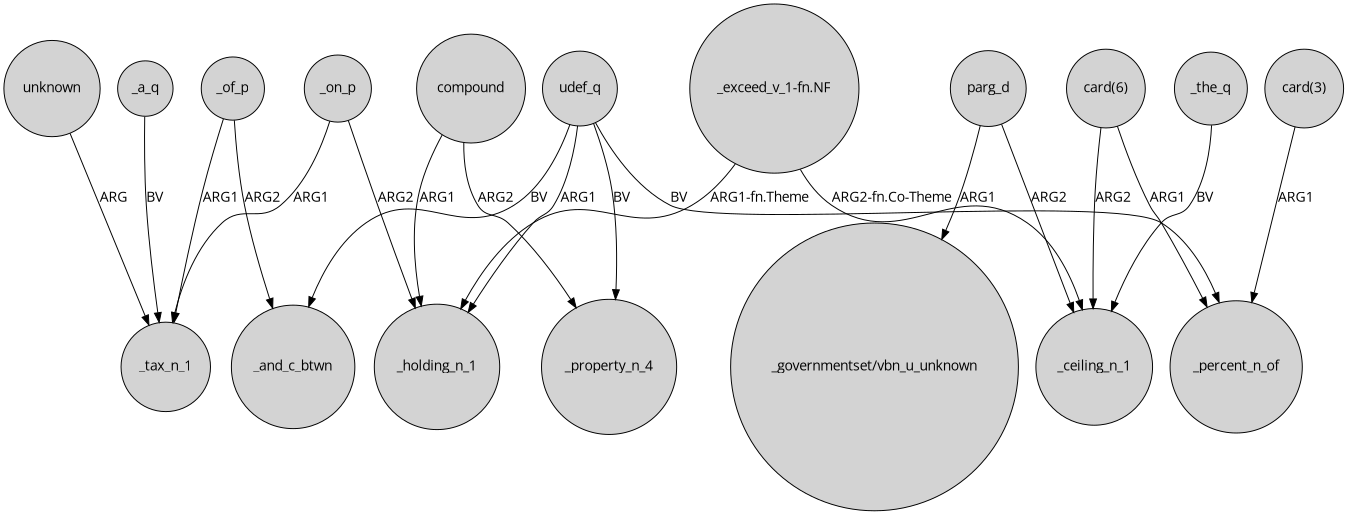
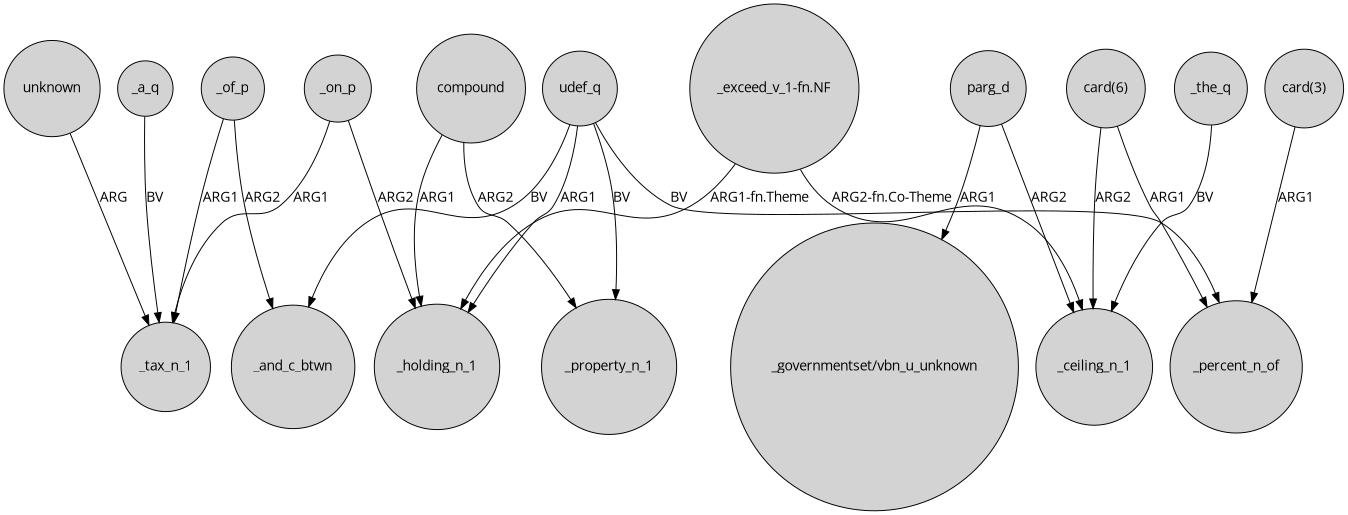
node "_property_n_4": label "_property_n_4" -> "_property_n_1"
